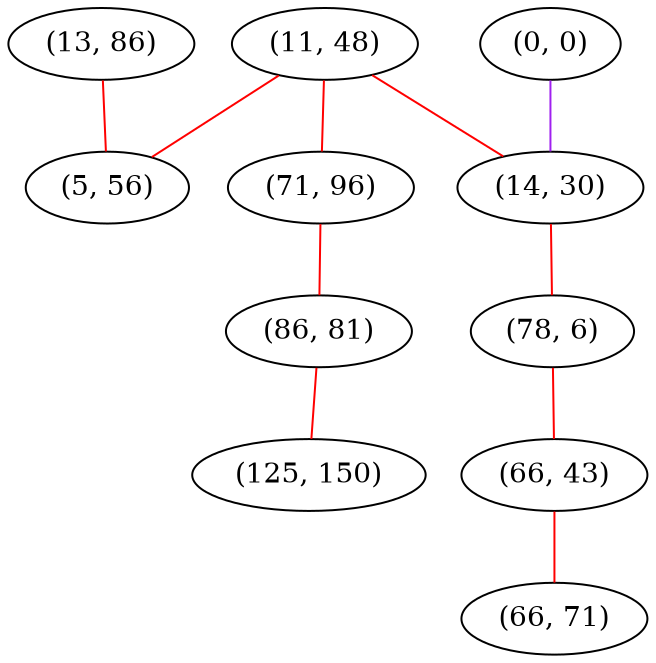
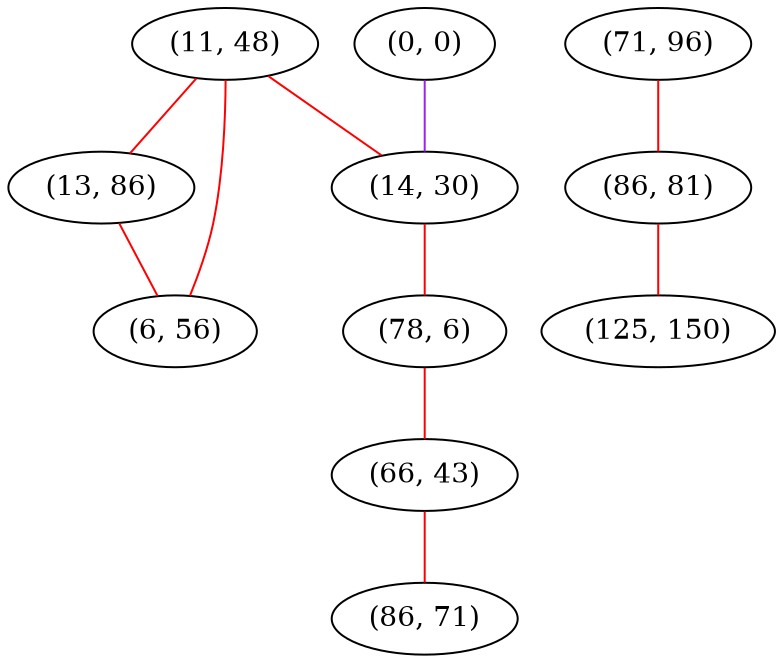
edge "(11, 48)" -- "(71, 96)": now "(11, 48)" -- "(13, 86)"
node "(5, 56)": label "(5, 56)" -> "(6, 56)"
node "(66, 71)": label "(66, 71)" -> "(86, 71)"
